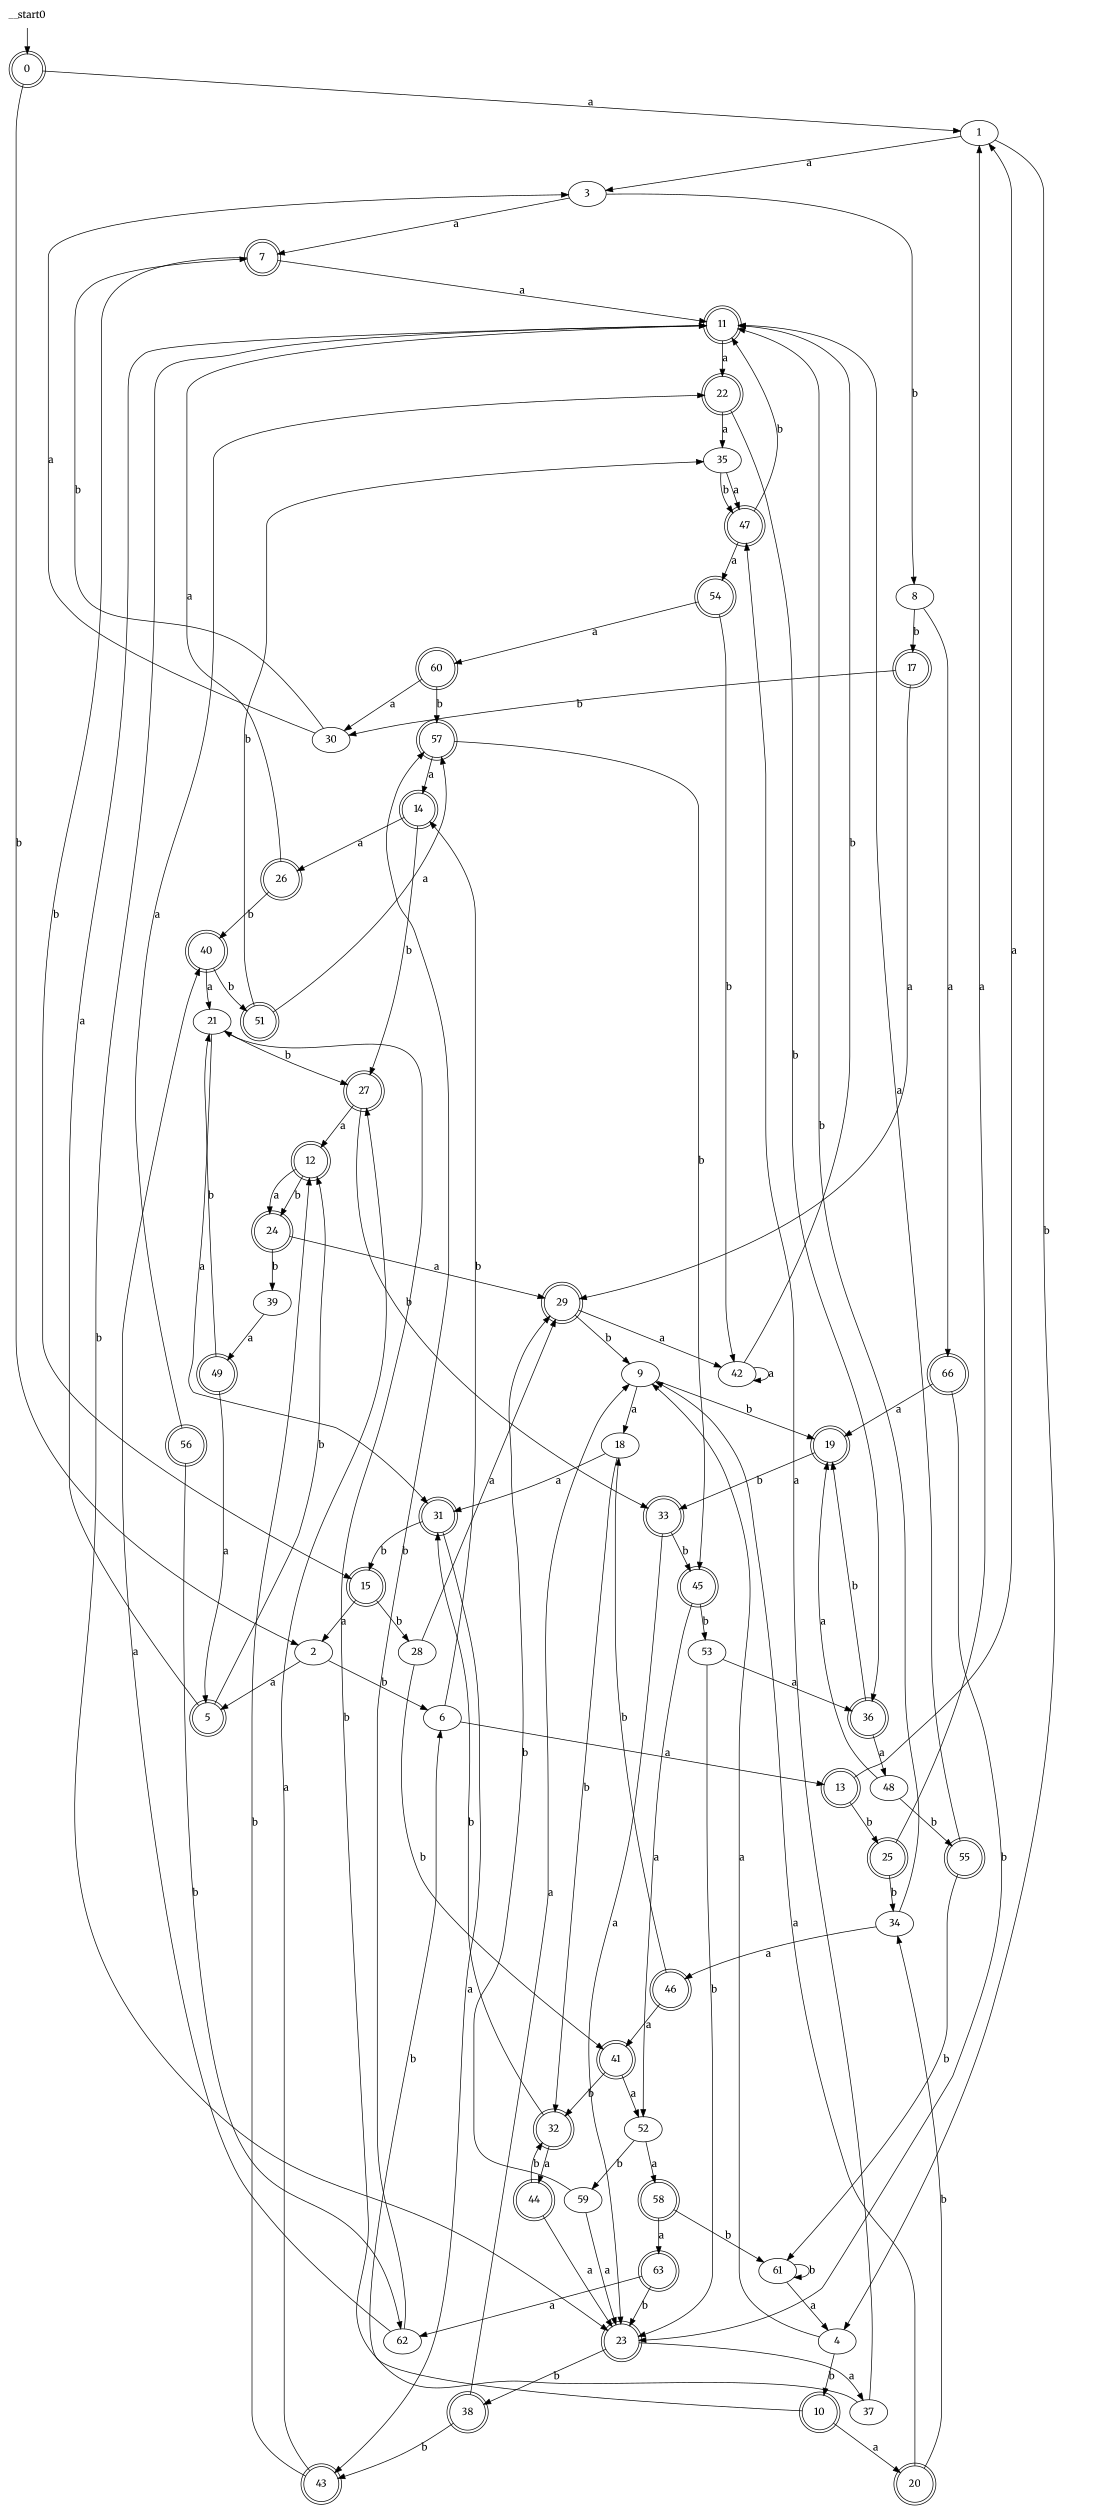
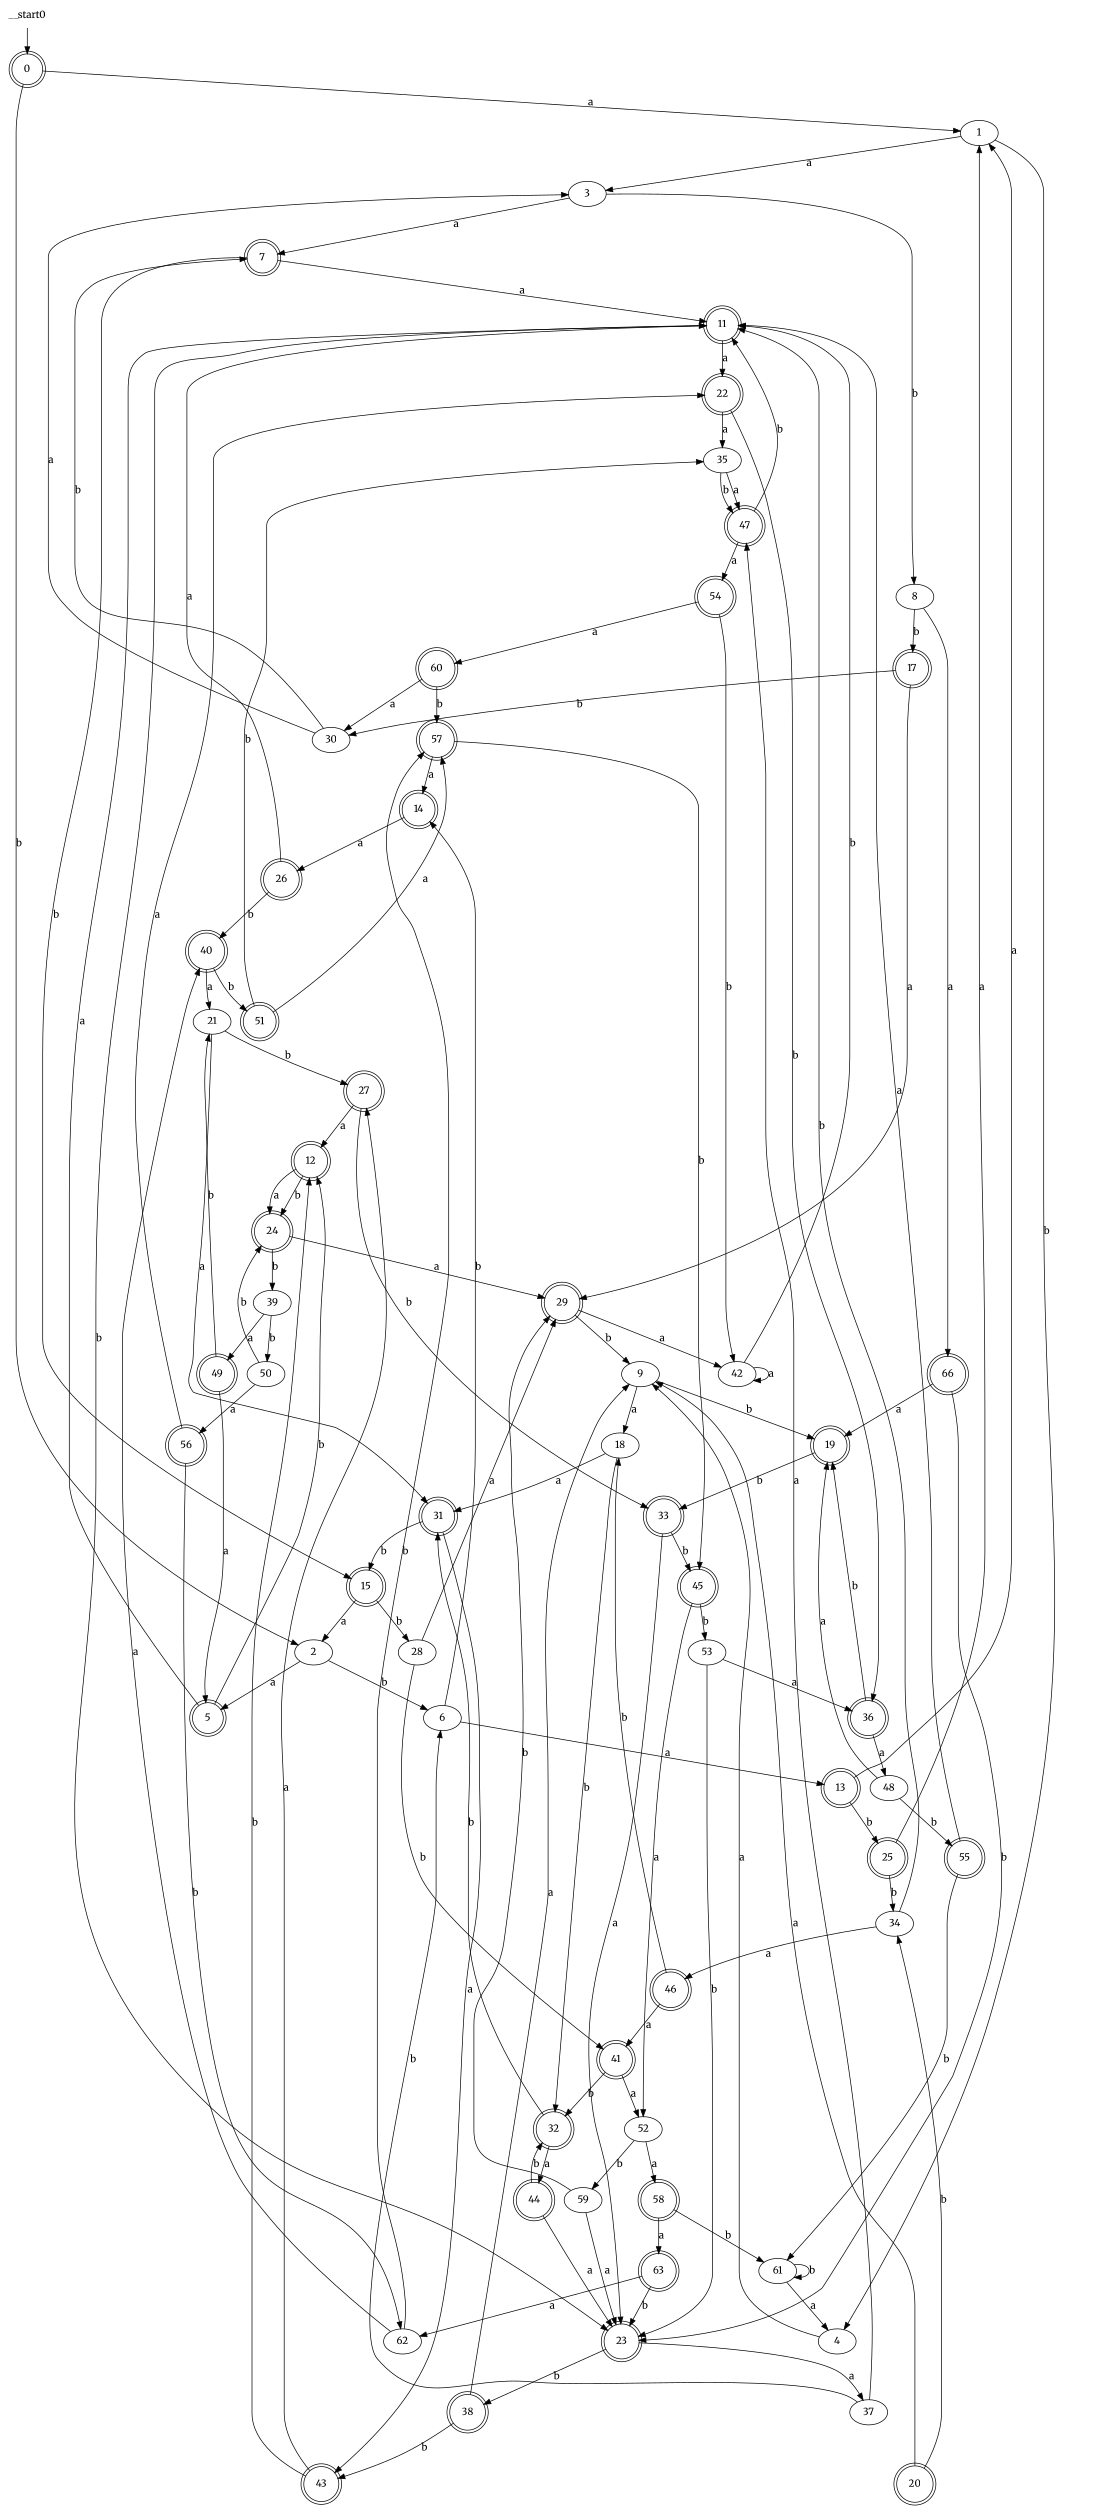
edge "14" -> "27": removed, label "b"
node "50": added
node "10": removed
